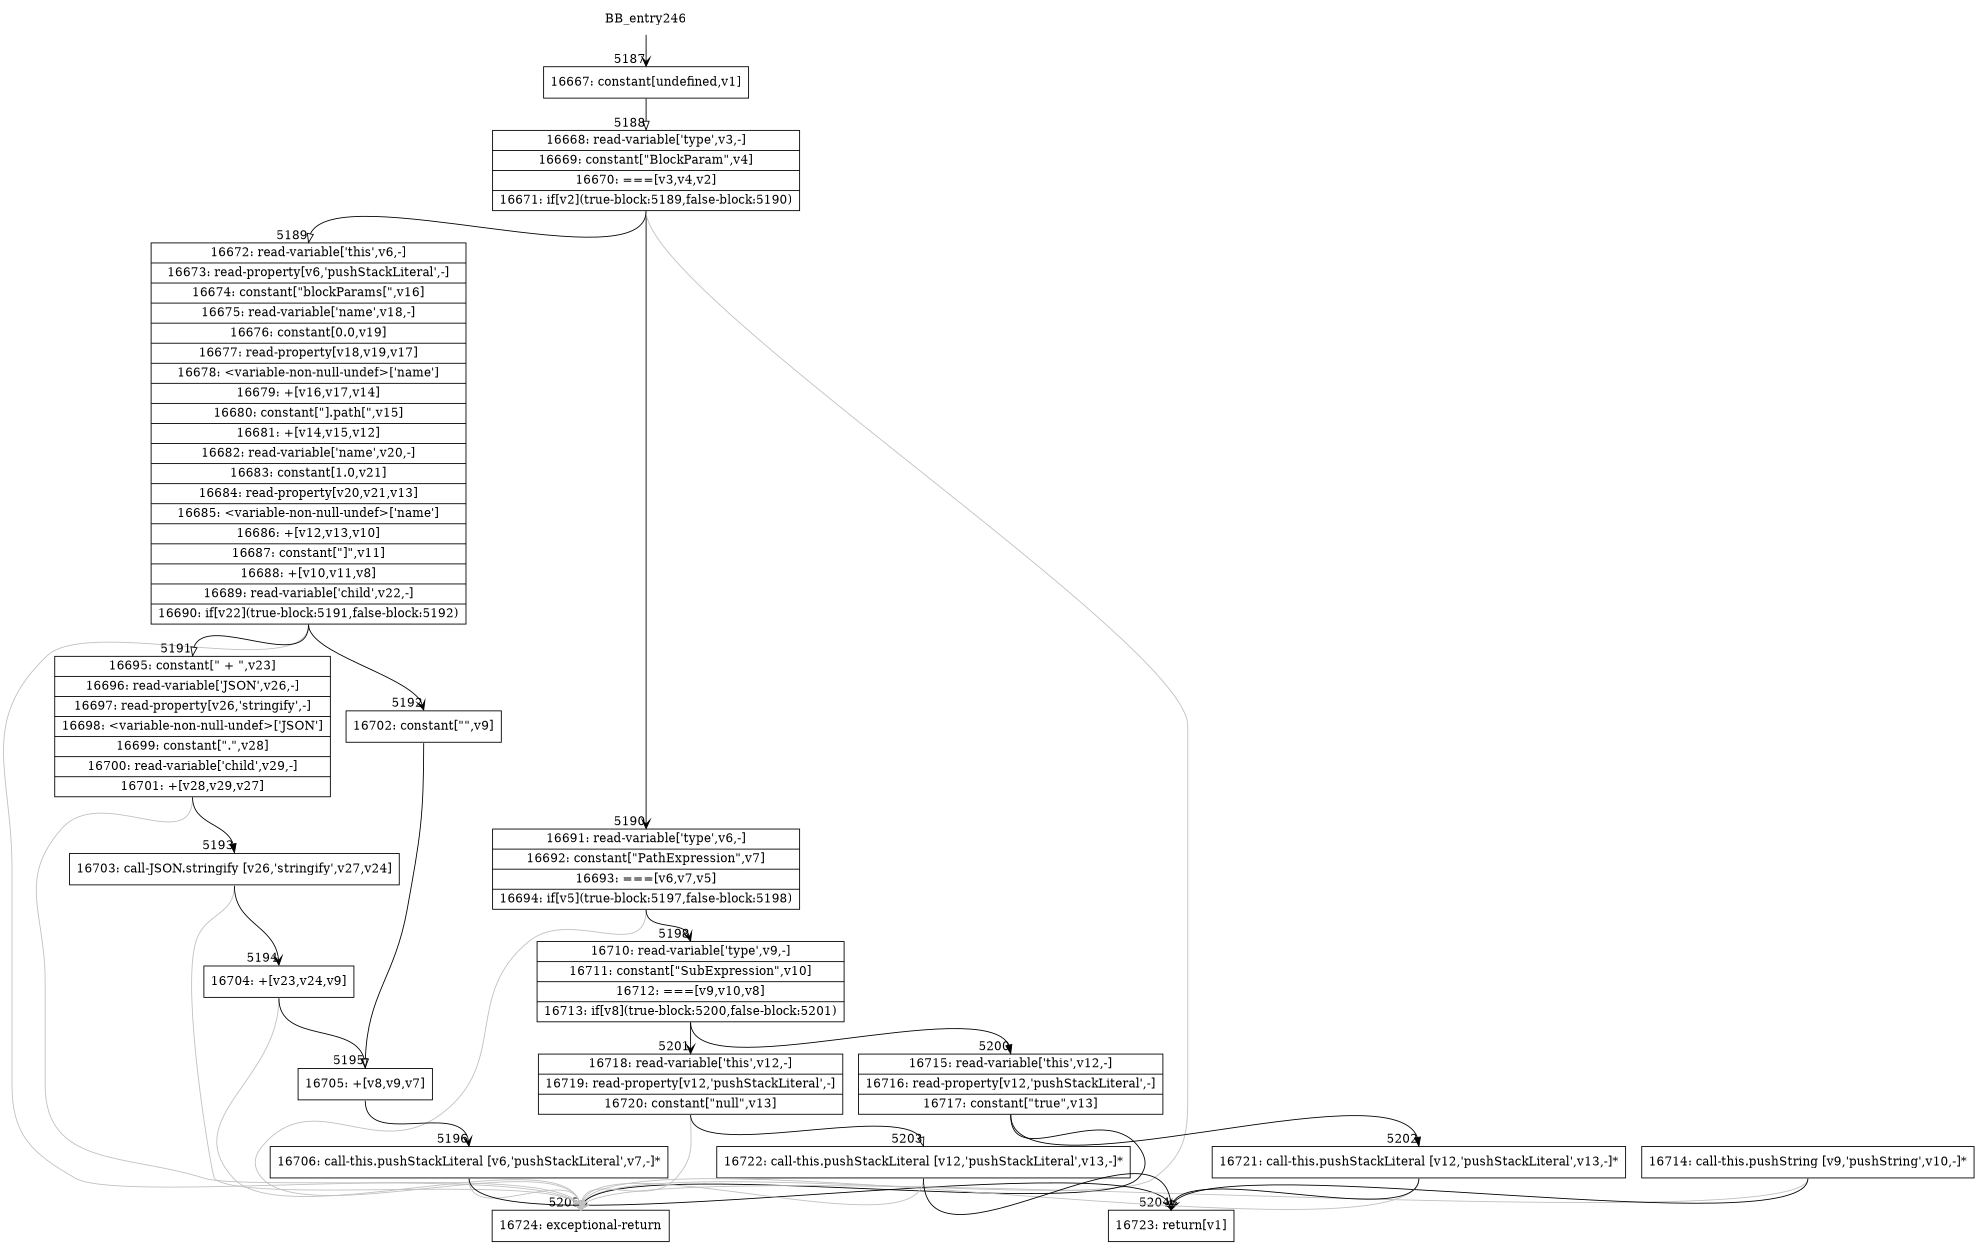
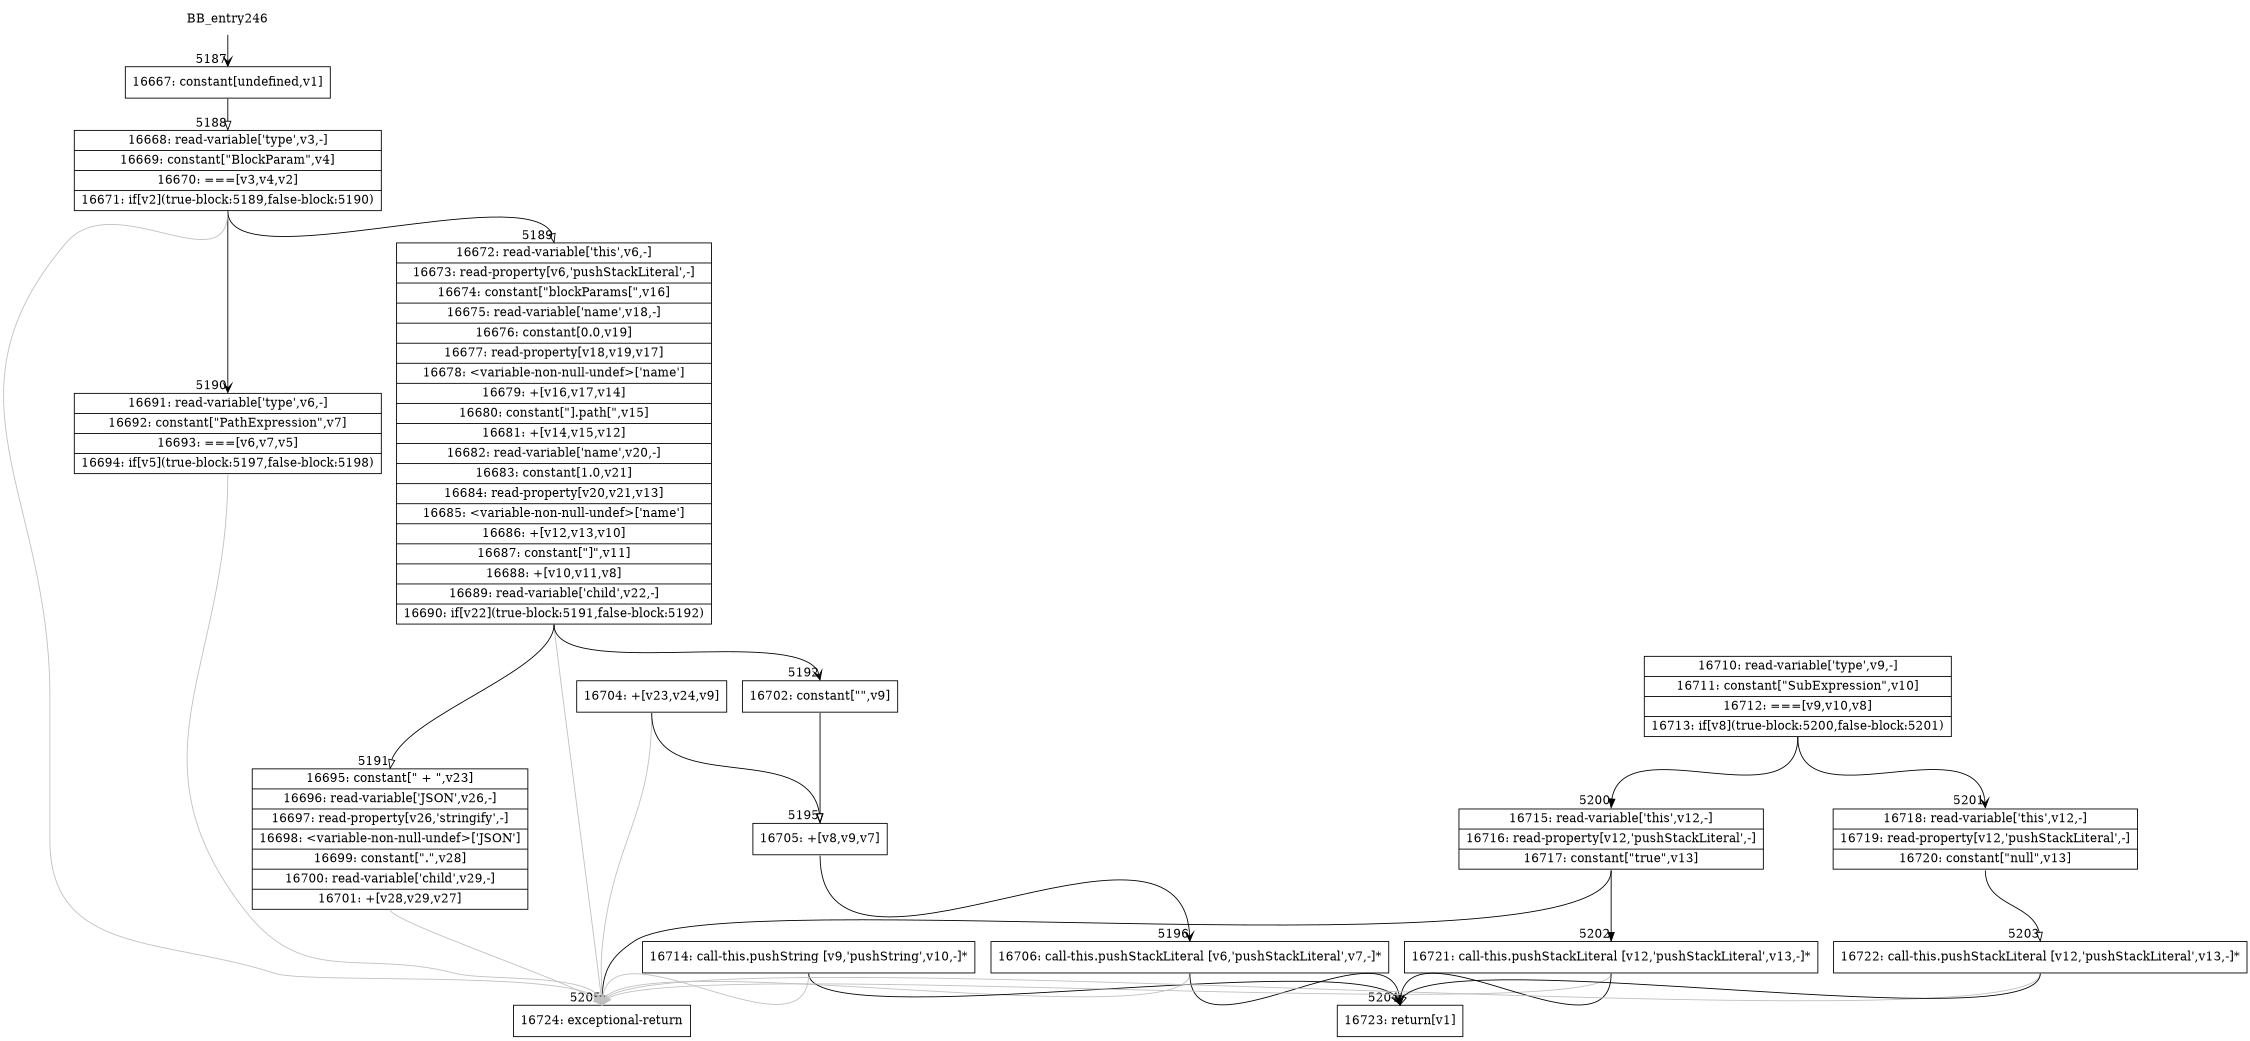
node "16703: call-JSON.stringify [v26,'stringify',v27,v24]": removed
edge "16691: read-variable['type',v6,-]" -> "16710: read-variable['type',v9,-]": removed
edge "16718: read-variable['this',v12,-]" -> "16724: exceptional-return": removed
